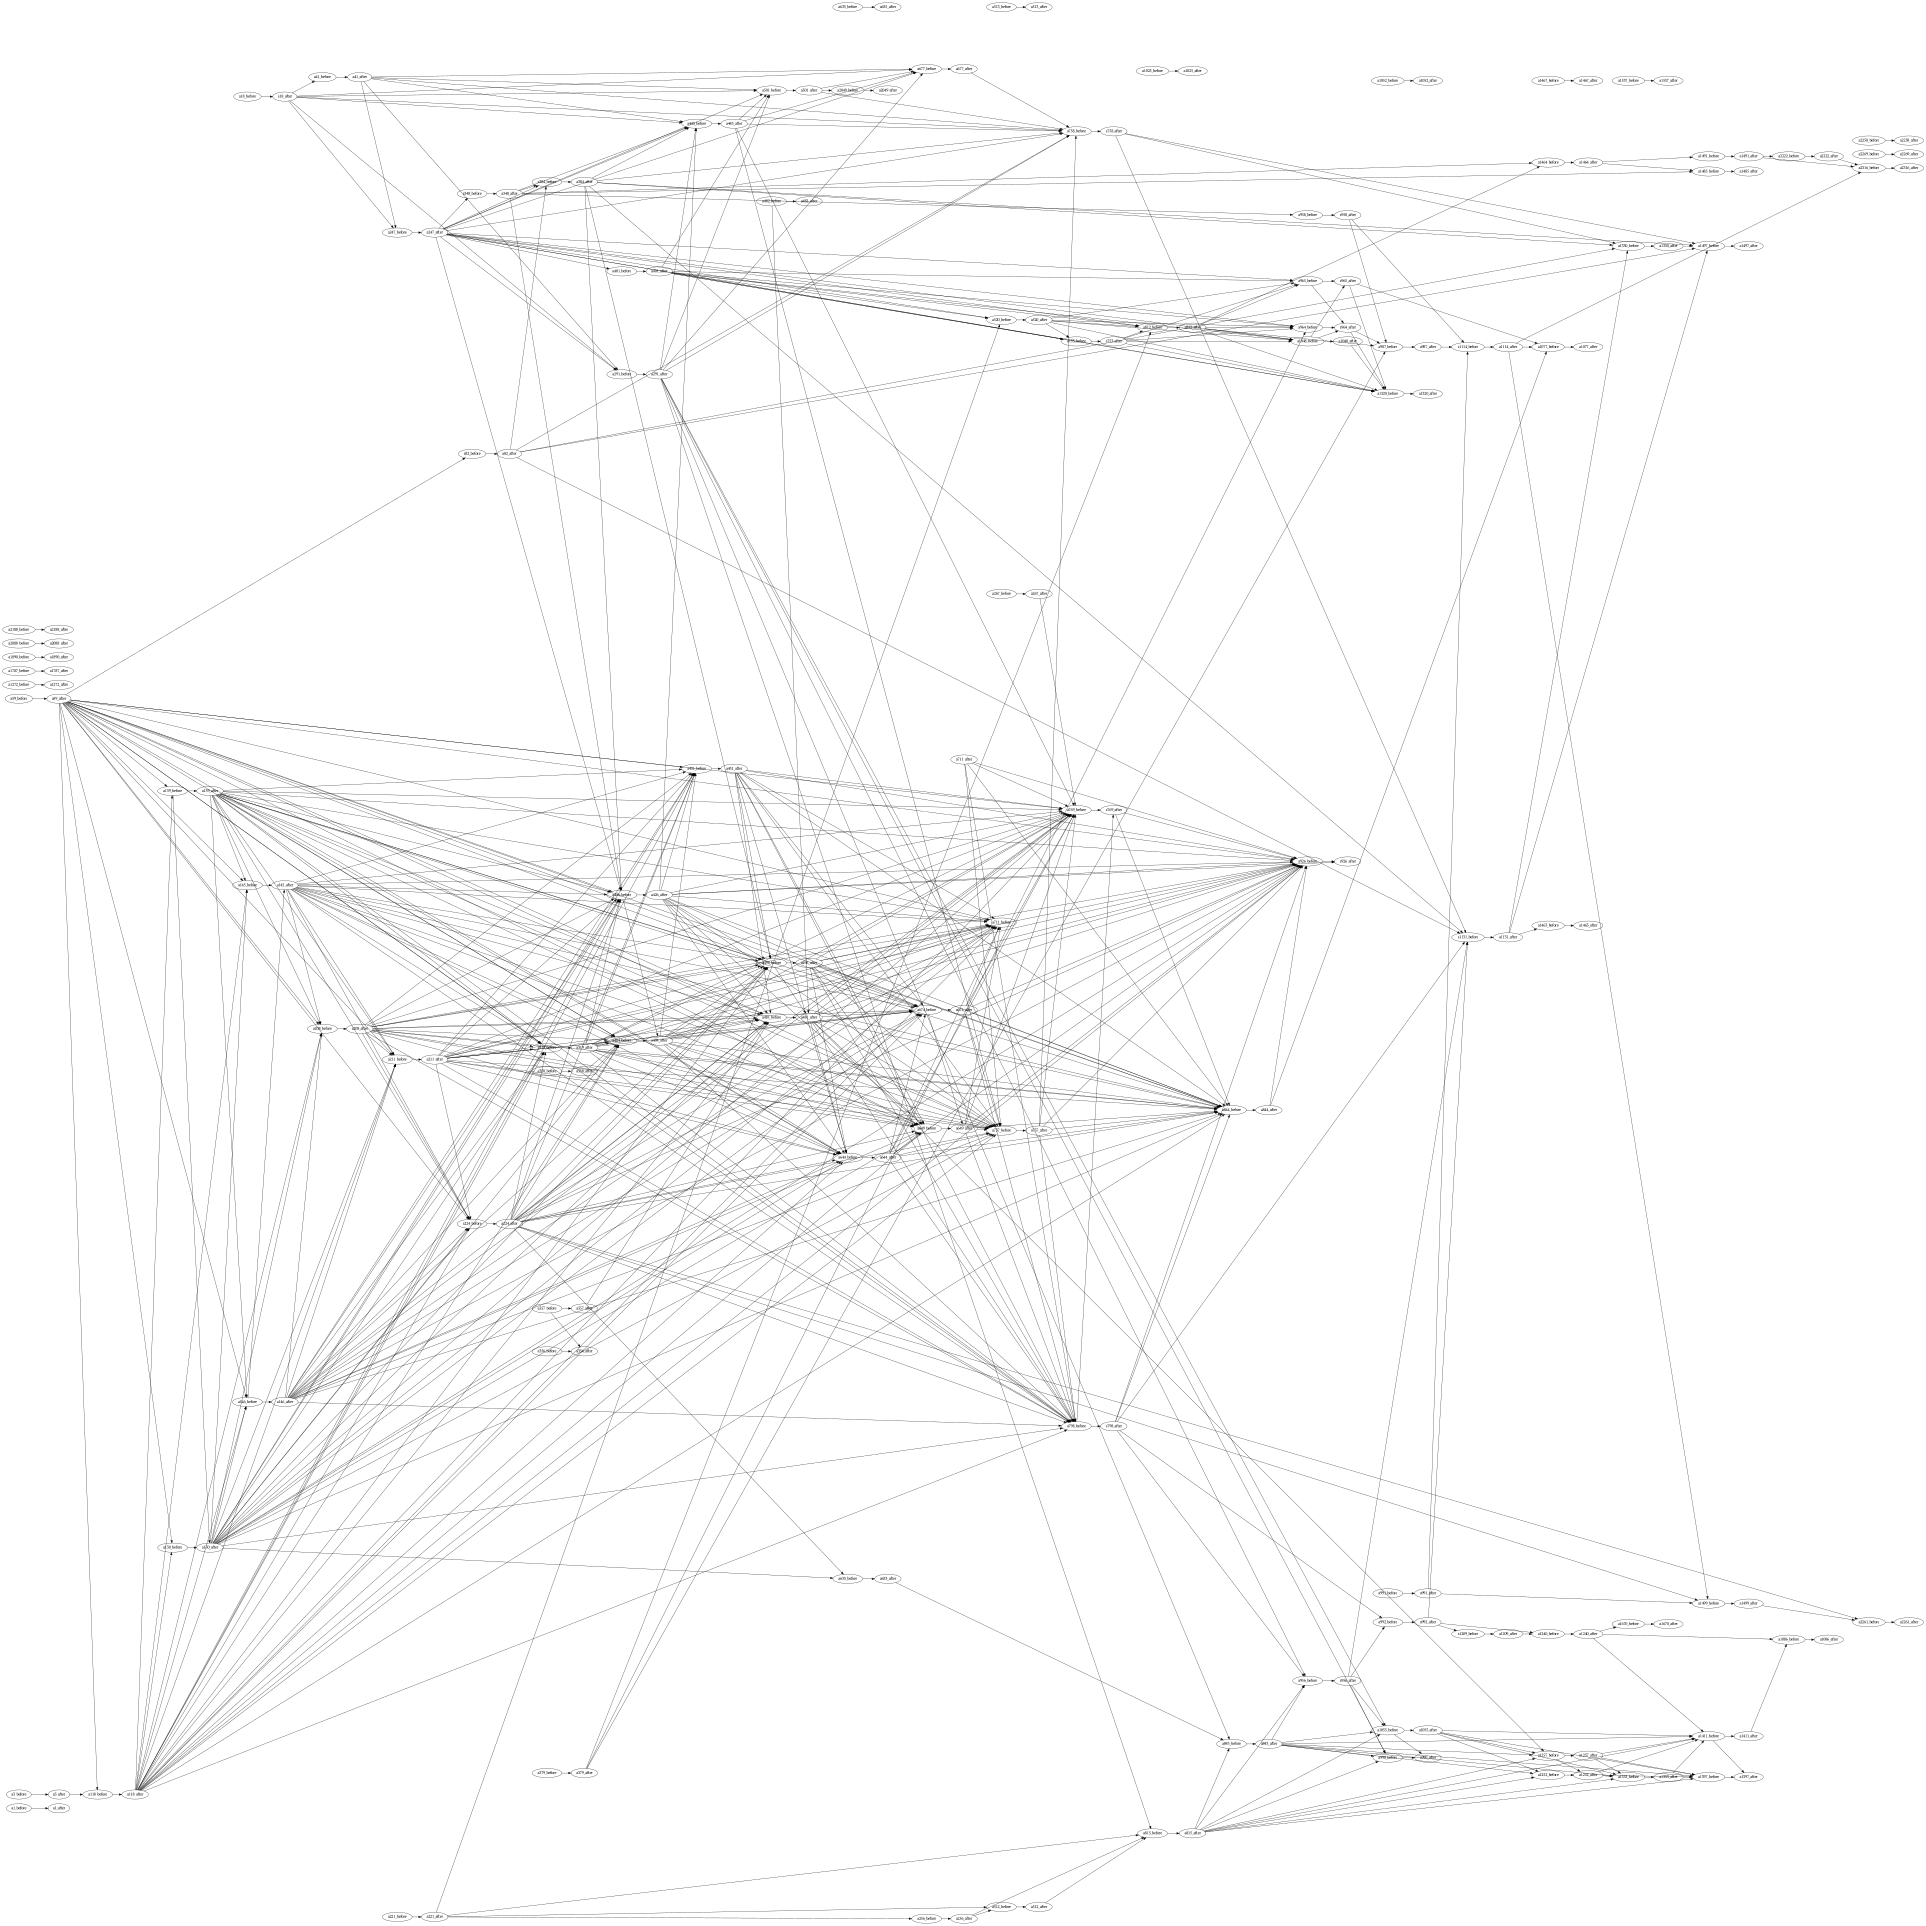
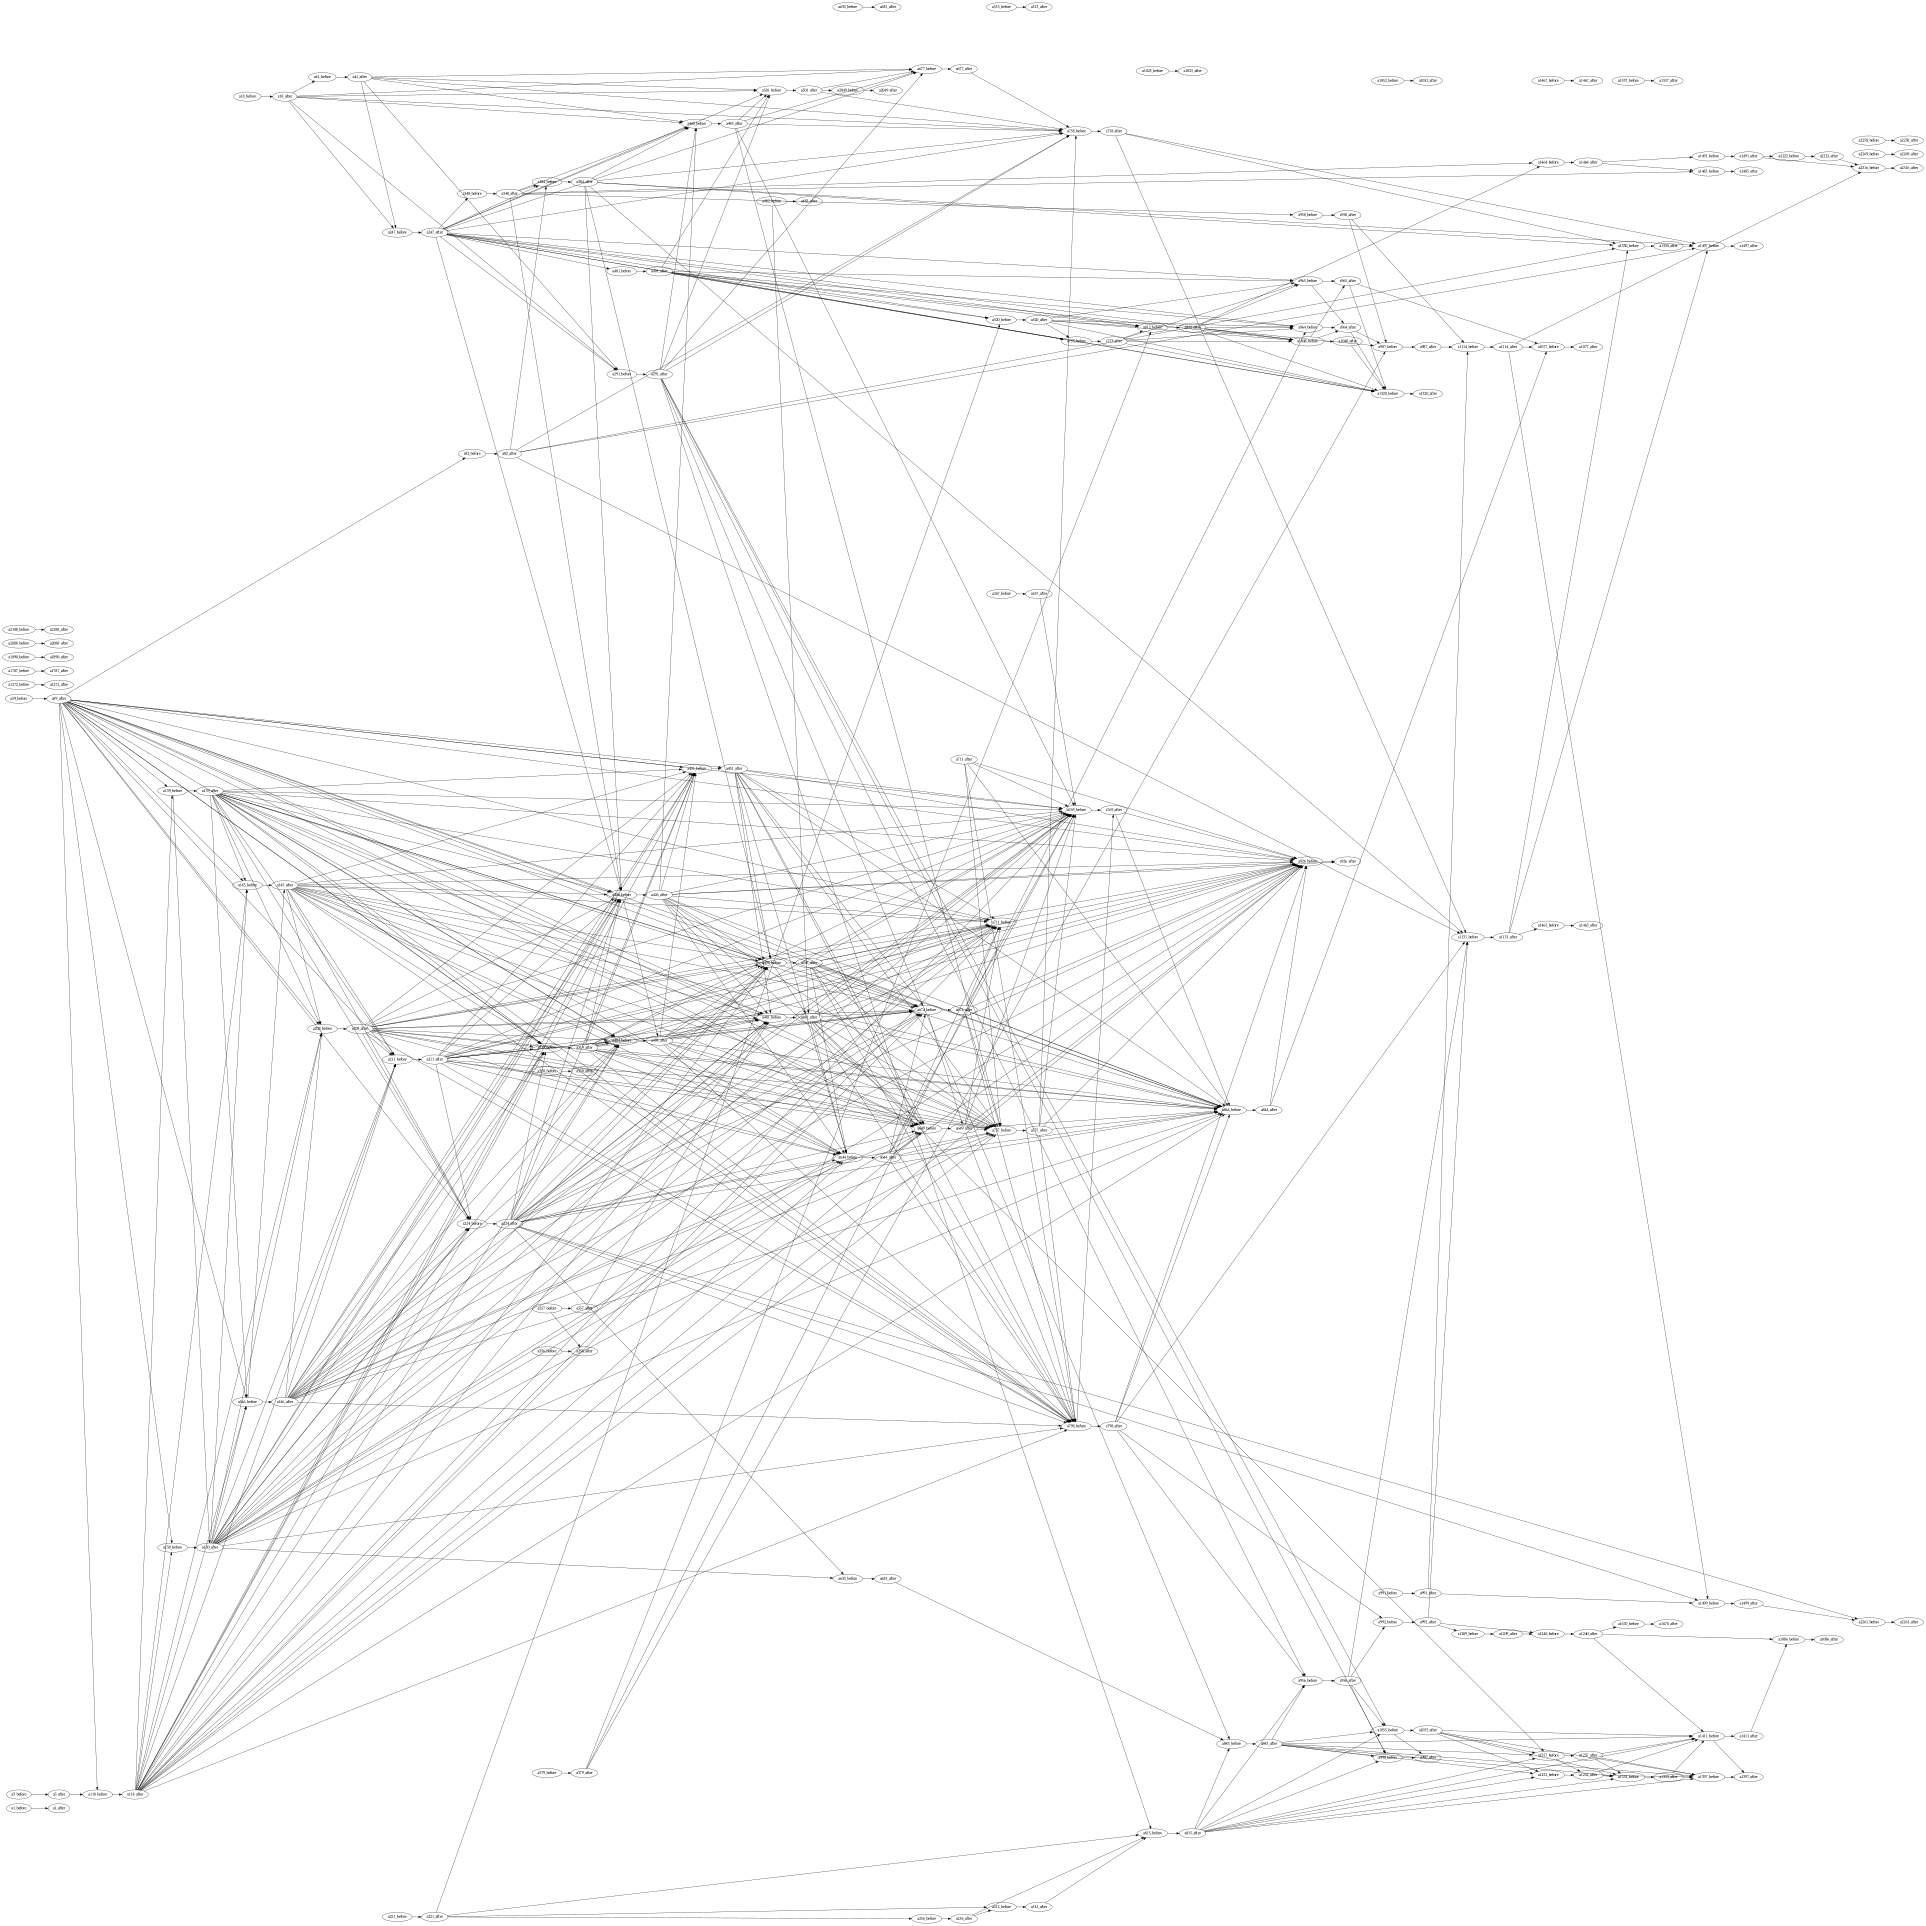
edge "a59_after" -> "a644_before": now "a59_after" -> "a431_after"
